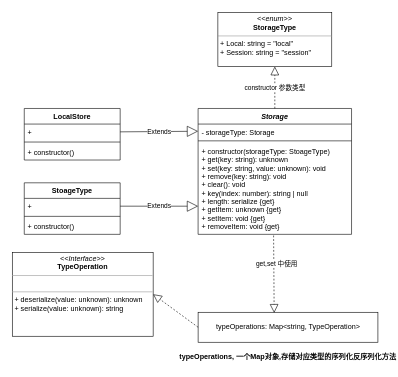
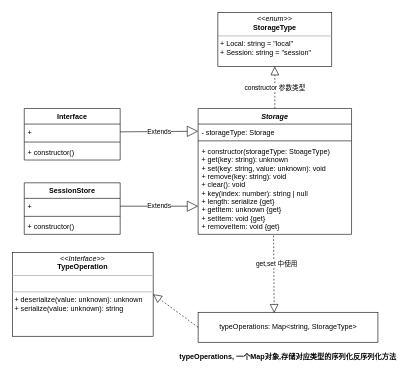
node "LocalStore": label "LocalStore" -> "Interface"
node "StoageType": label "StoageType" -> "SessionStore"
node "typeOperations: Map<string, TypeOperation>": label "typeOperations: Map<string, TypeOperation>" -> "typeOperations: Map<string, StorageType>"
